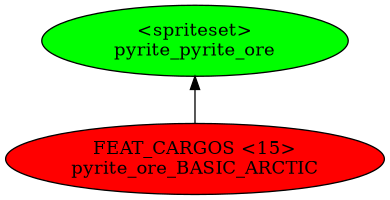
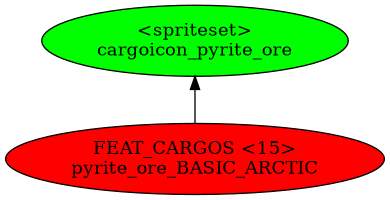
node "<spriteset> pyrite_pyrite_ore": label "<spriteset> pyrite_pyrite_ore" -> "<spriteset> cargoicon_pyrite_ore"
